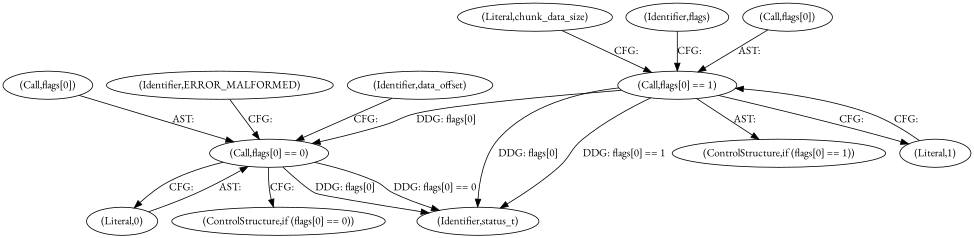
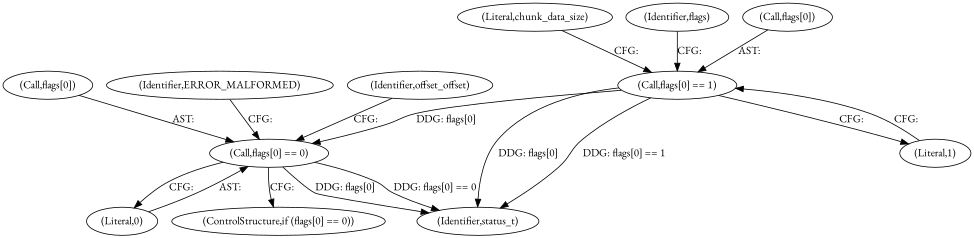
node "(Identifier,data_offset)": label "(Identifier,data_offset)" -> "(Identifier,offset_offset)"
node "(ControlStructure,if (flags[0] == 1))": removed
